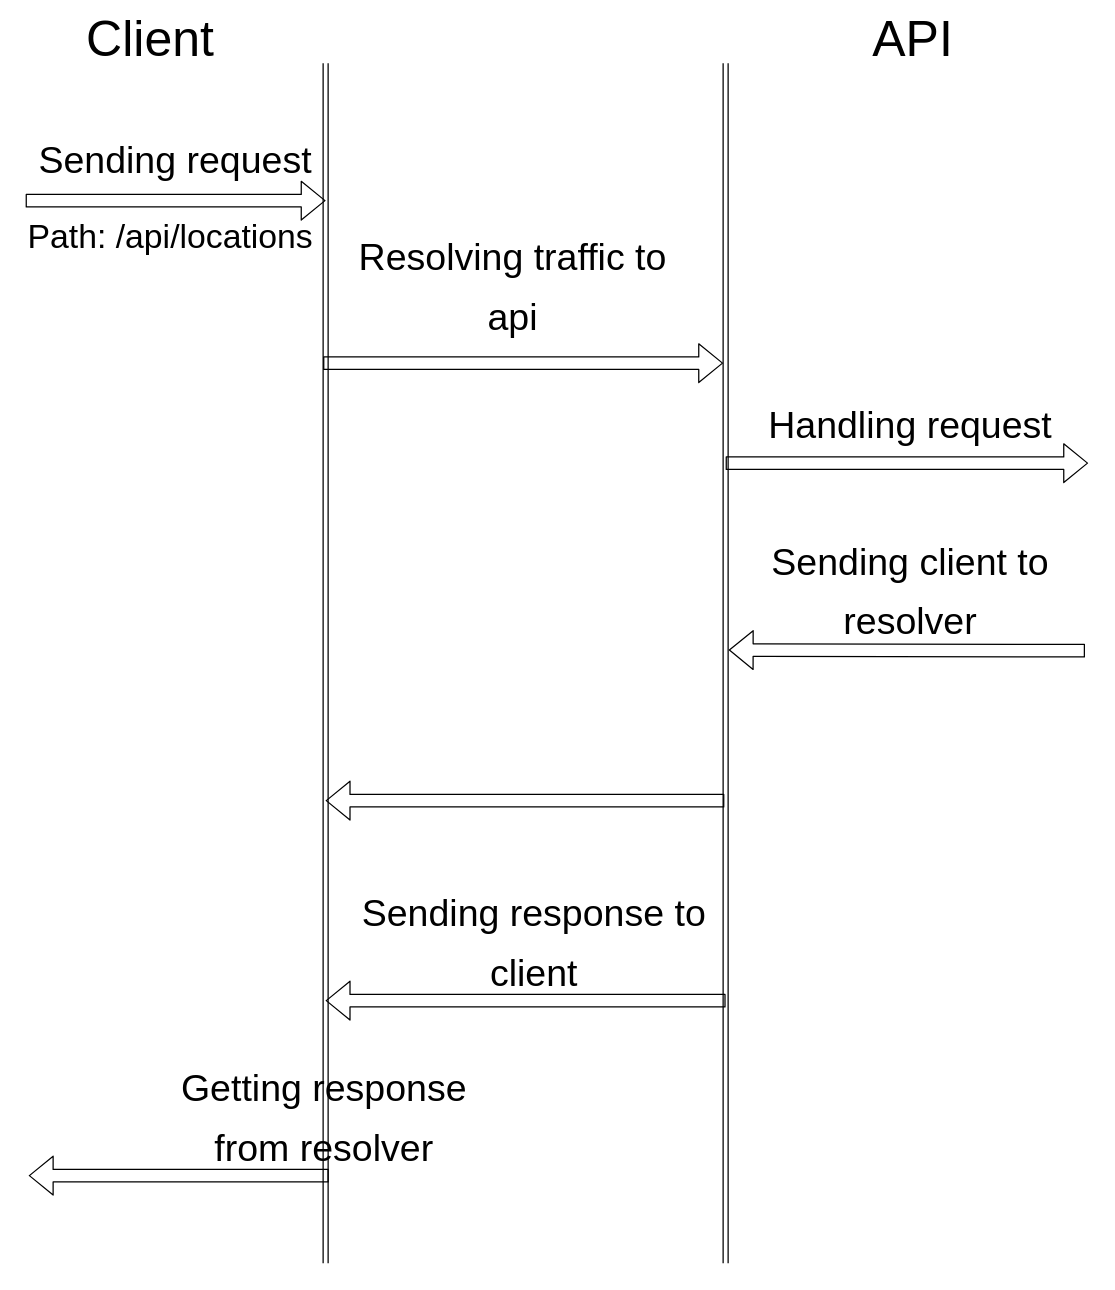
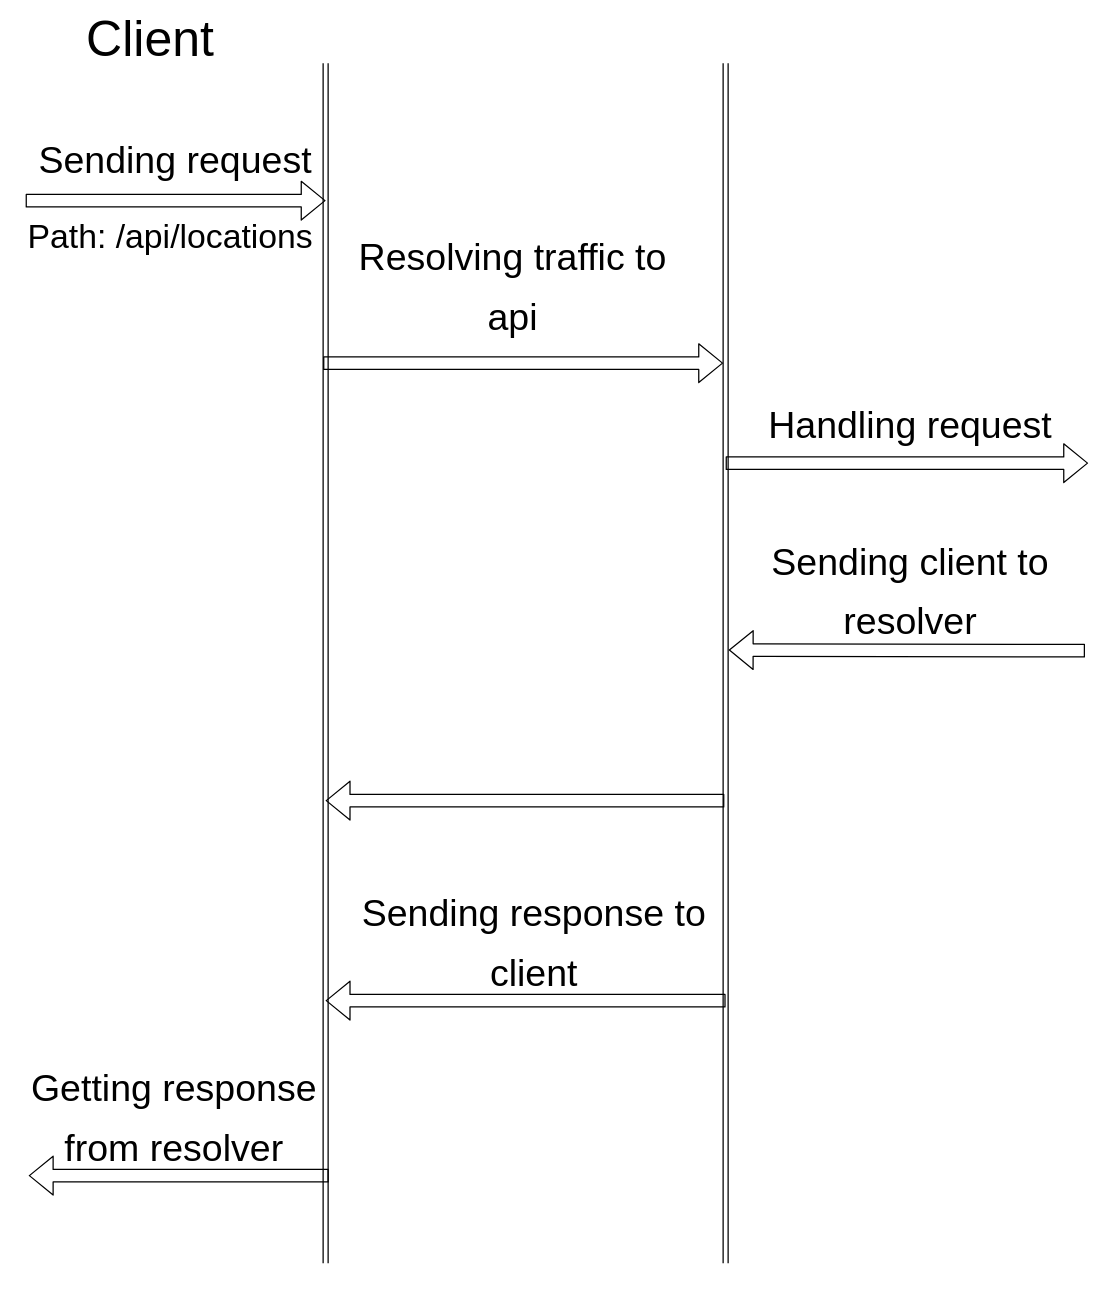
node "API": removed
node "Getting response from resolver": moved (324, 1113) -> (174, 1113)
